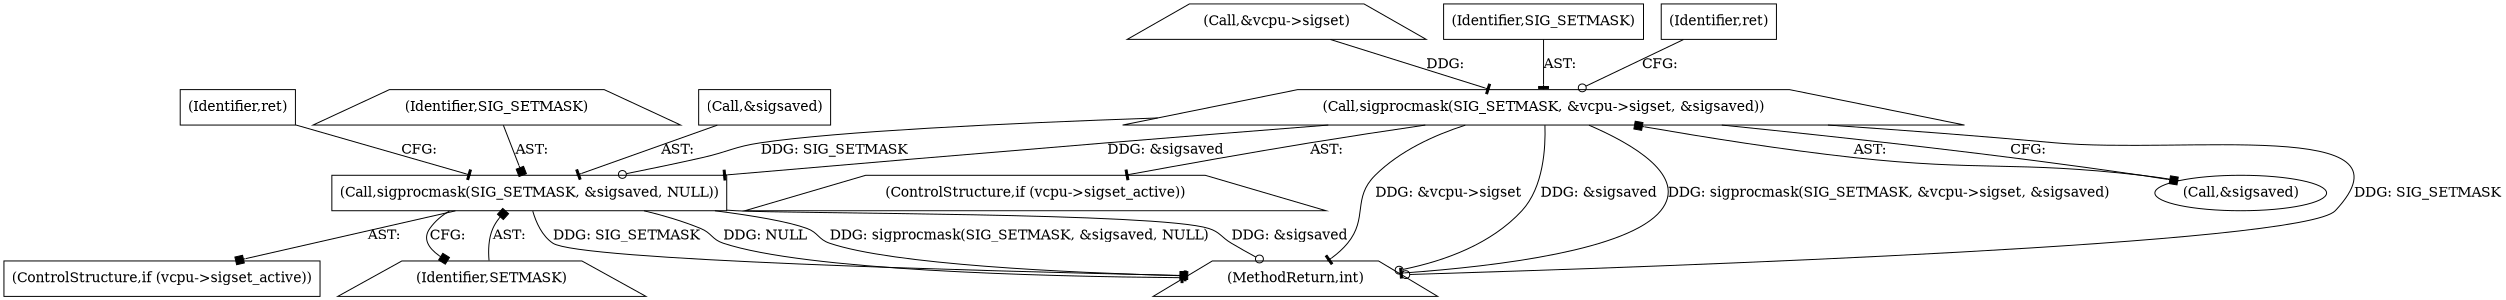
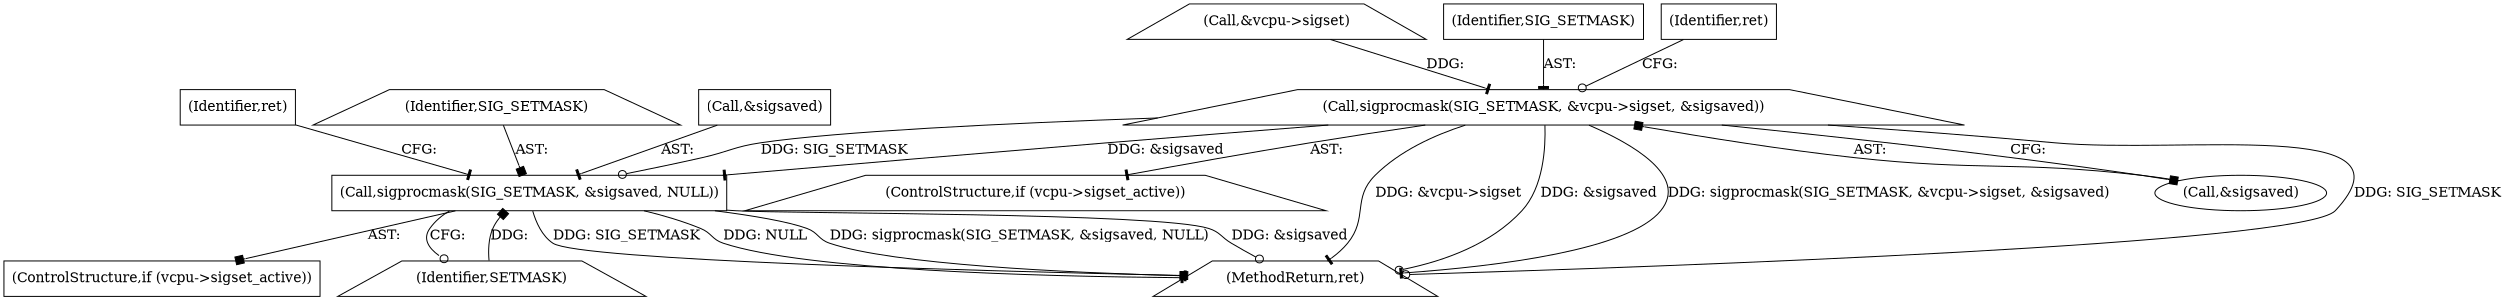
edge "(Call,sigprocmask(SIG_SETMASK, &sigsaved, NULL))" -> "(Identifier,SETMASK)": arrowhead box -> odot
edge "(Identifier,SETMASK)" -> "(Call,sigprocmask(SIG_SETMASK, &sigsaved, NULL))": label "AST: " -> "DDG: "
node "(MethodReturn,int)": label "(MethodReturn,int)" -> "(MethodReturn,ret)"
